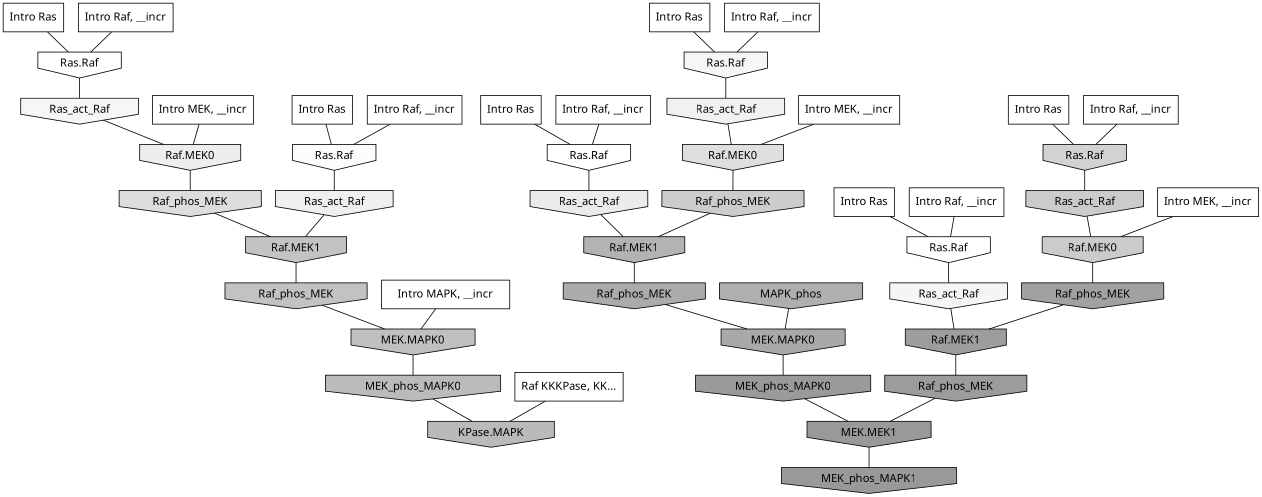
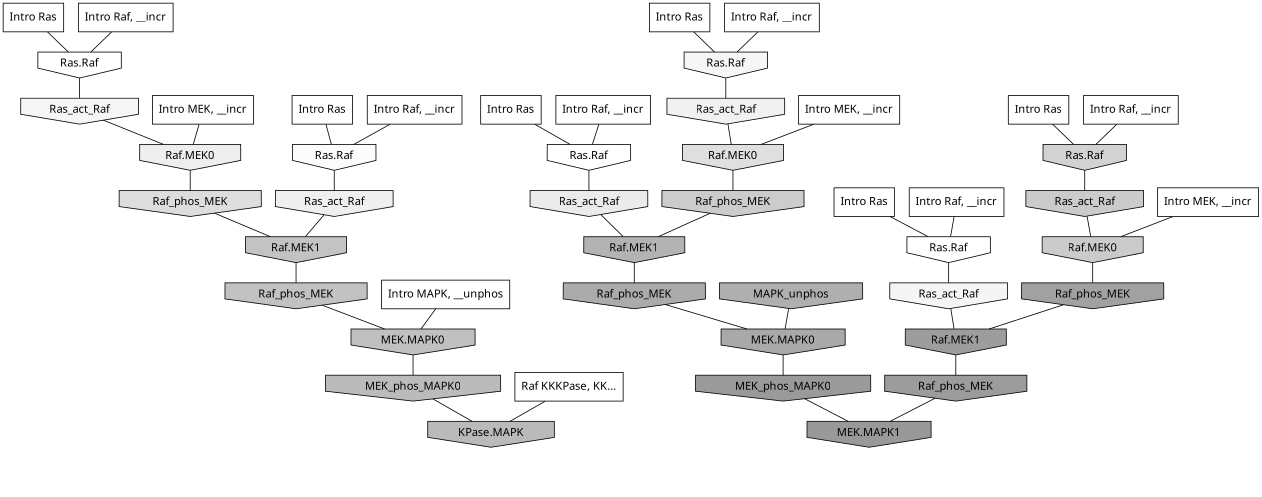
node "Intro MAPK, __incr": label "Intro MAPK, __incr" -> "Intro MAPK, __unphos"
node "MAPK_phos": label "MAPK_phos" -> "MAPK_unphos"
node "MEK.MEK1": label "MEK.MEK1" -> "MEK.MAPK1"
node "MEK_phos_MAPK1": removed
